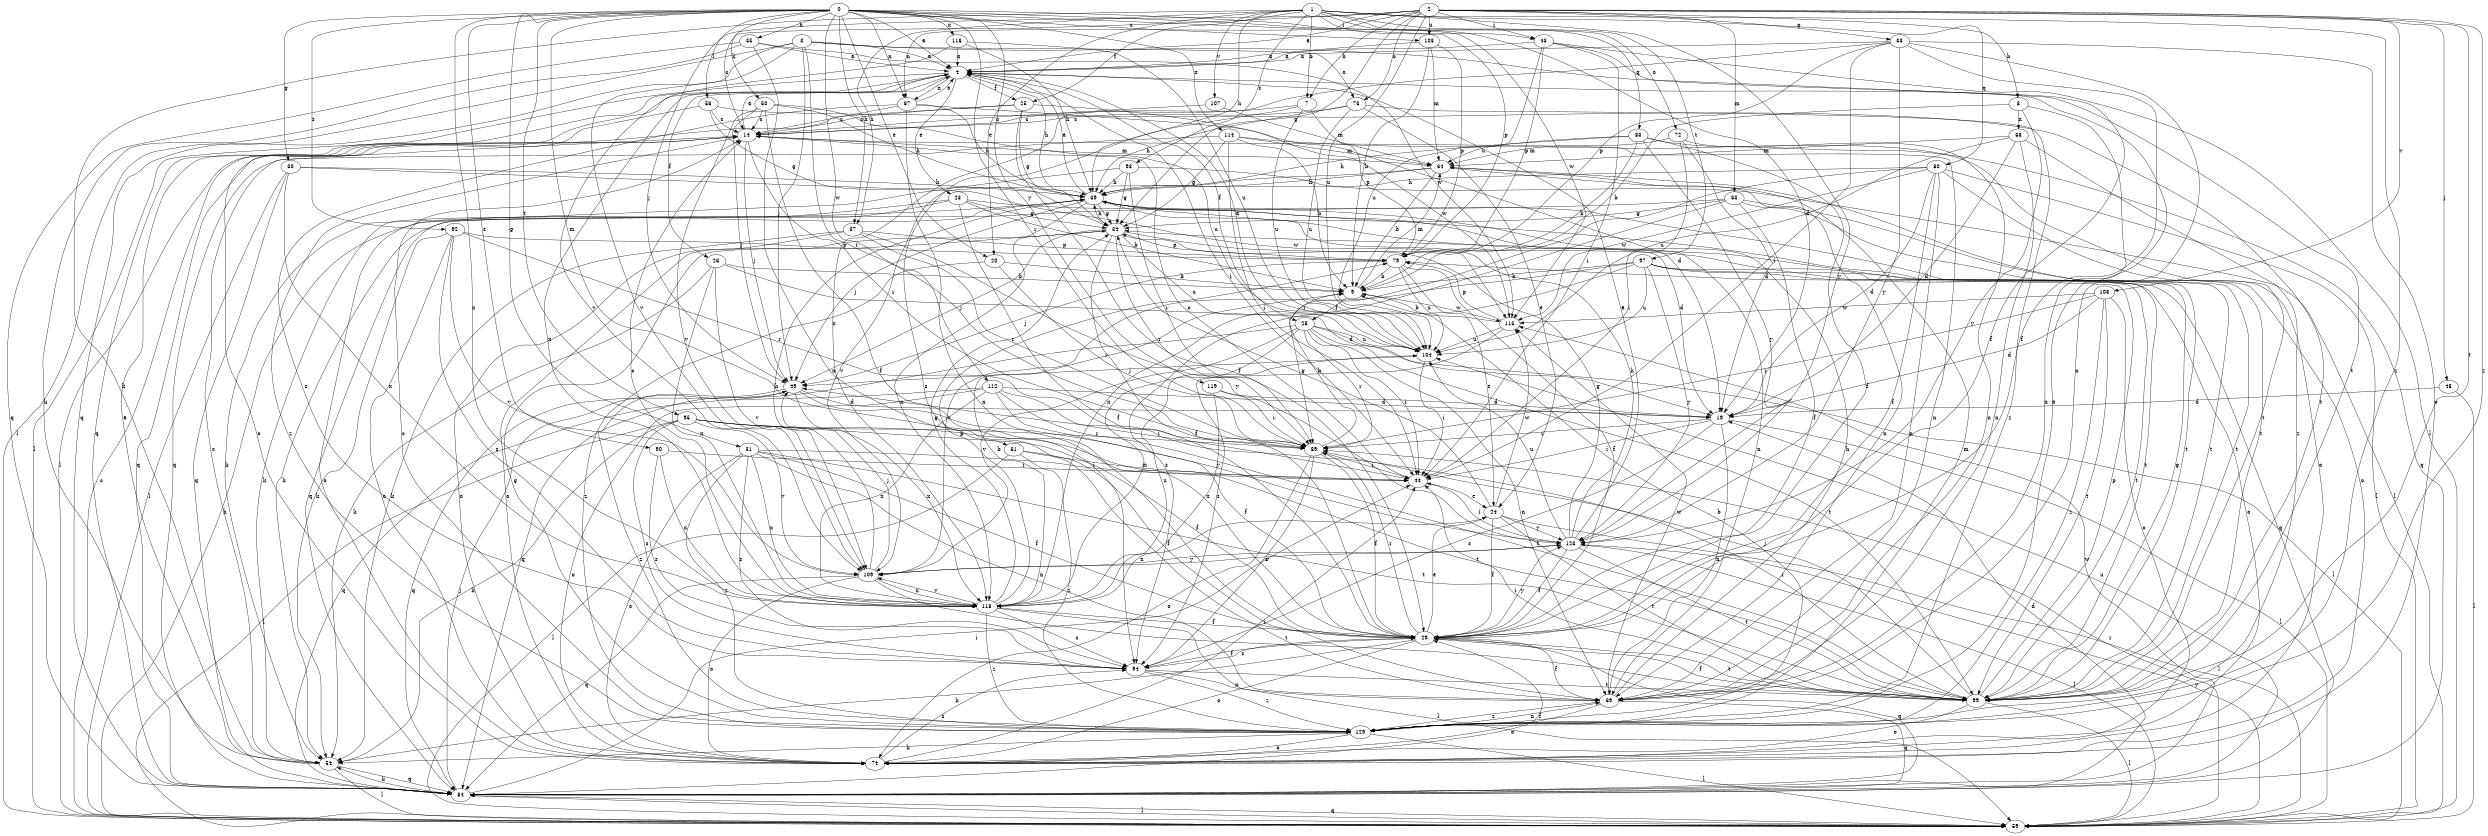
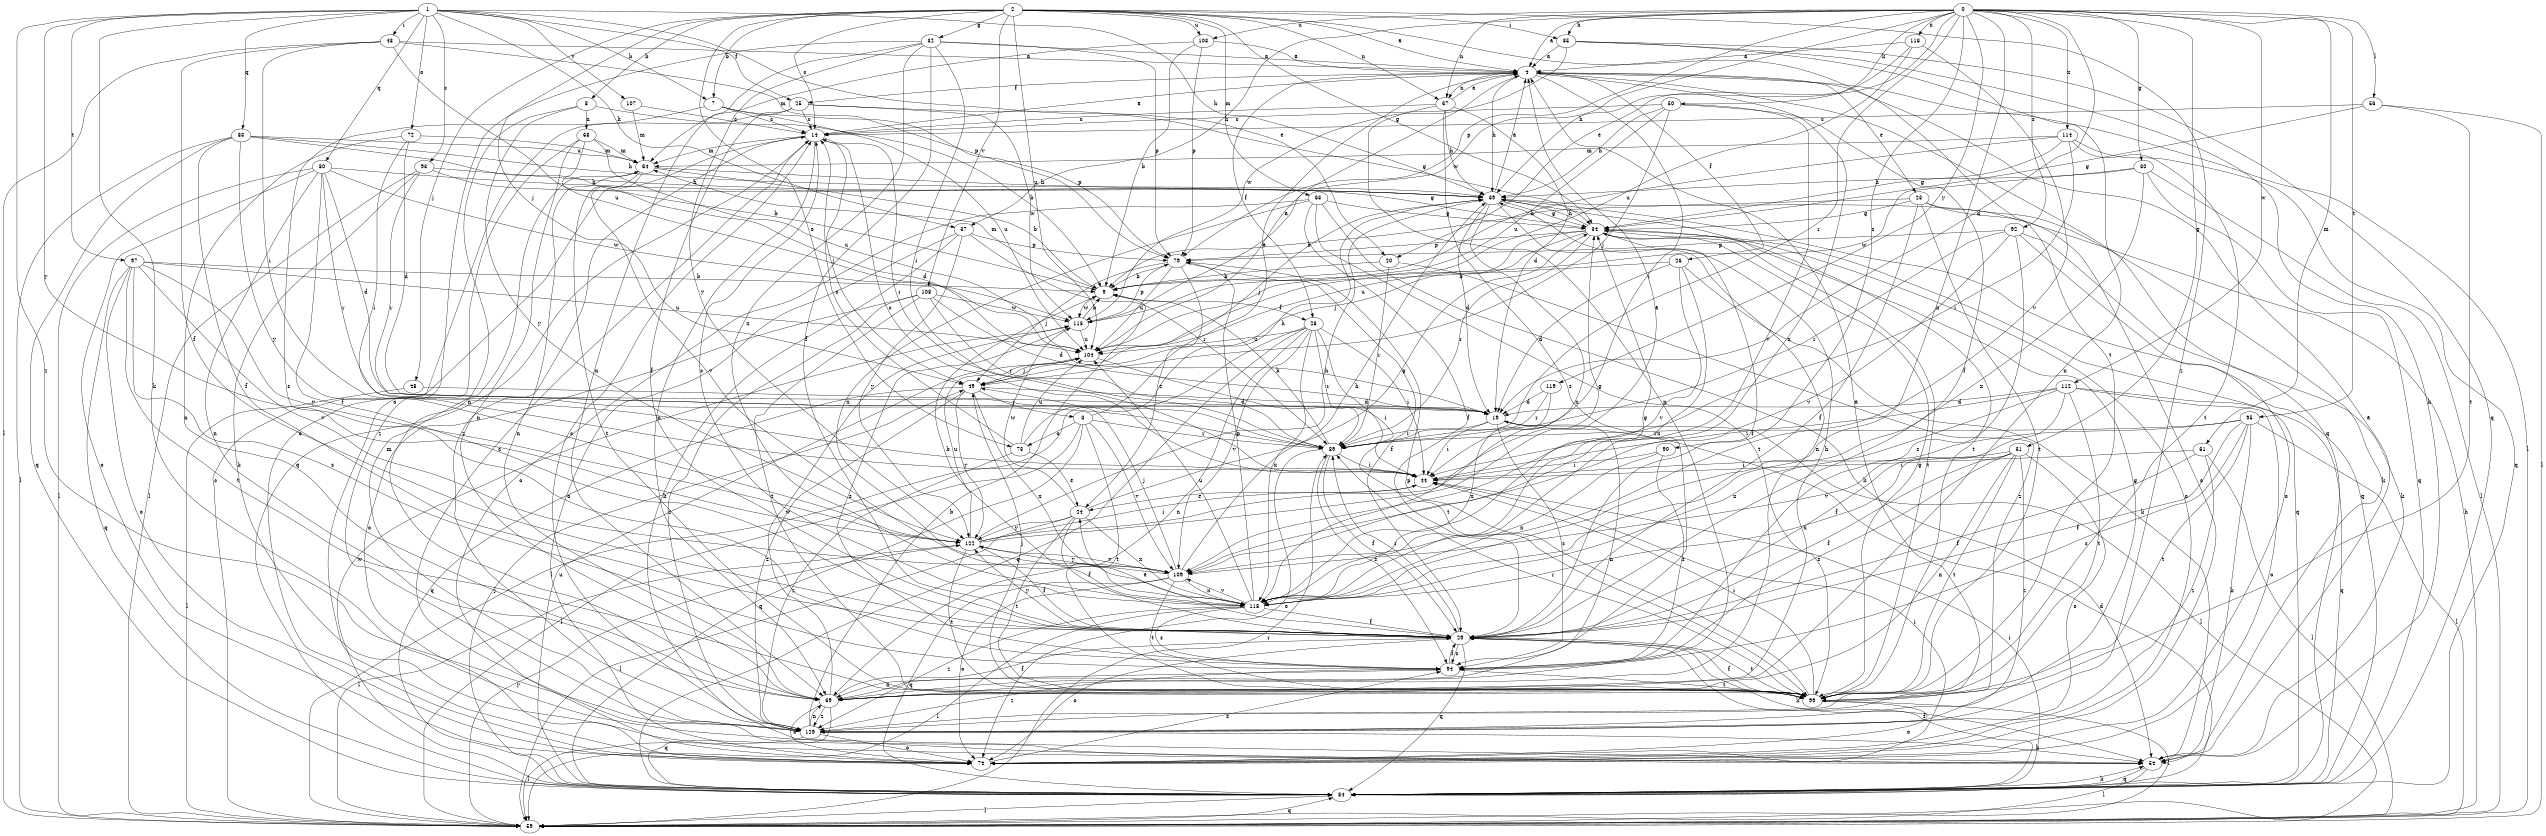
edge "2" -> "43": now "2" -> "35"
node "33": label "33" -> "32"
edge "3" -> "49": reversed
node "123": label "123" -> "122"
edge "83" -> "59": added, label "l"
edge "34" -> "84": added, label "q"
